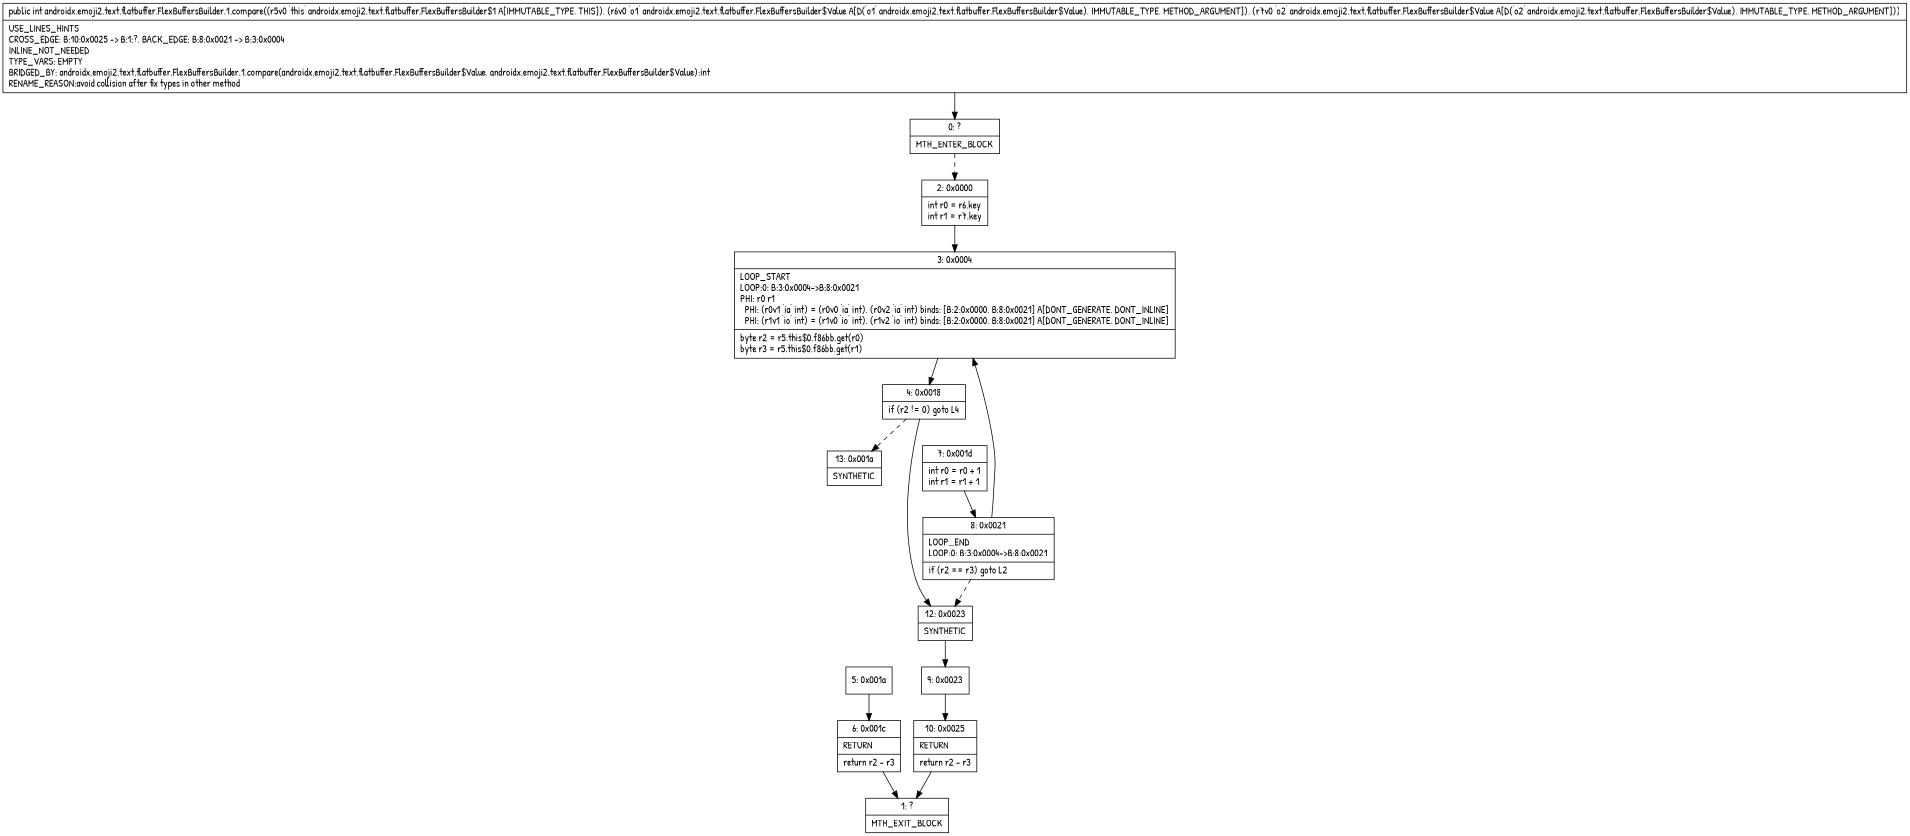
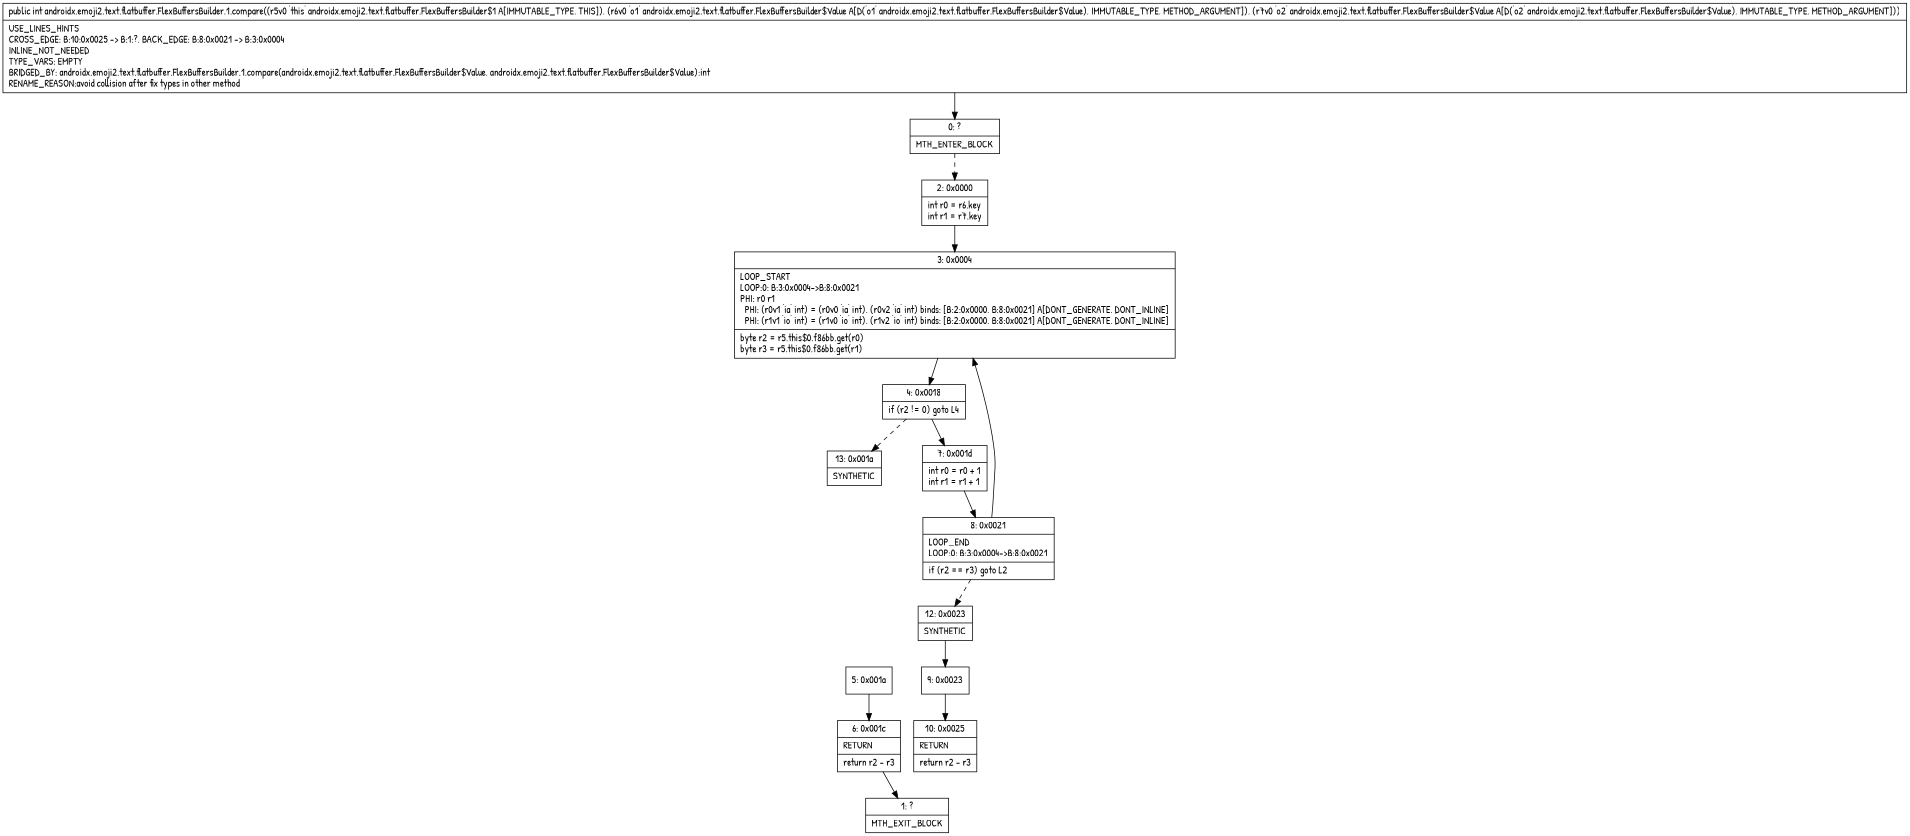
edge "4: 0x0018" -> "12: 0x0023": now "4: 0x0018" -> "7: 0x001d"
edge "10: 0x0025" -> "1: ?": removed
